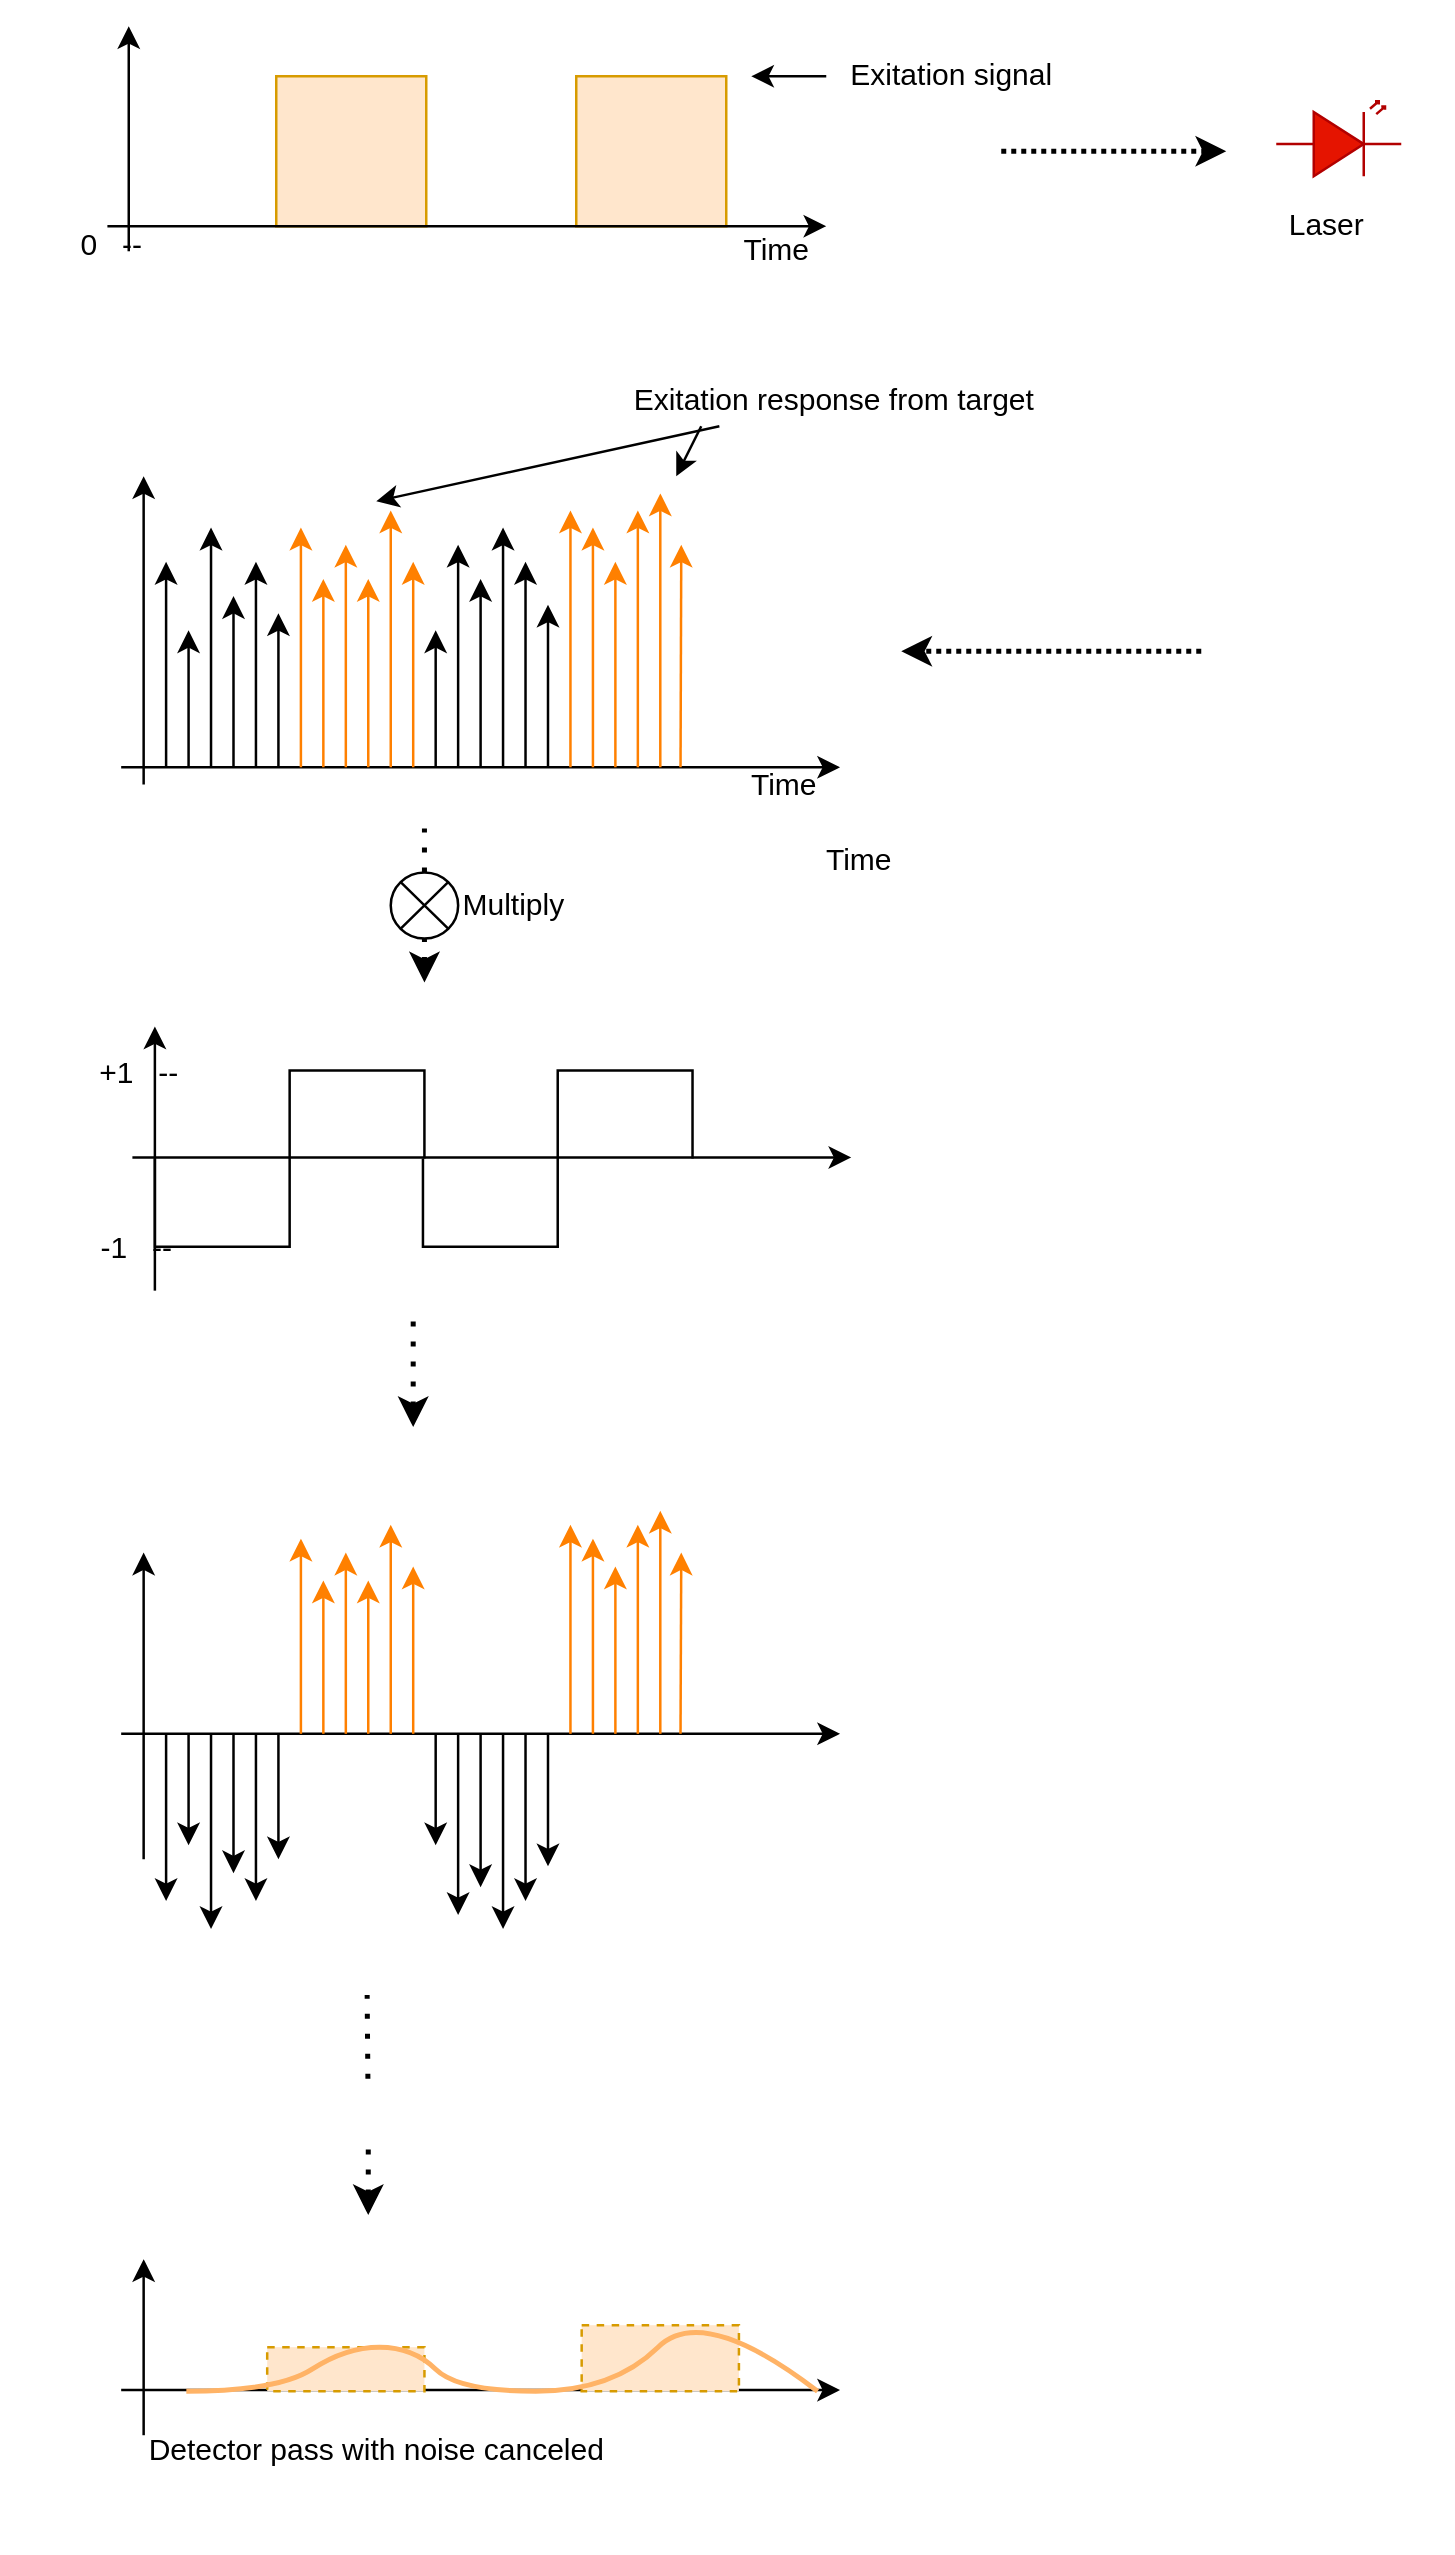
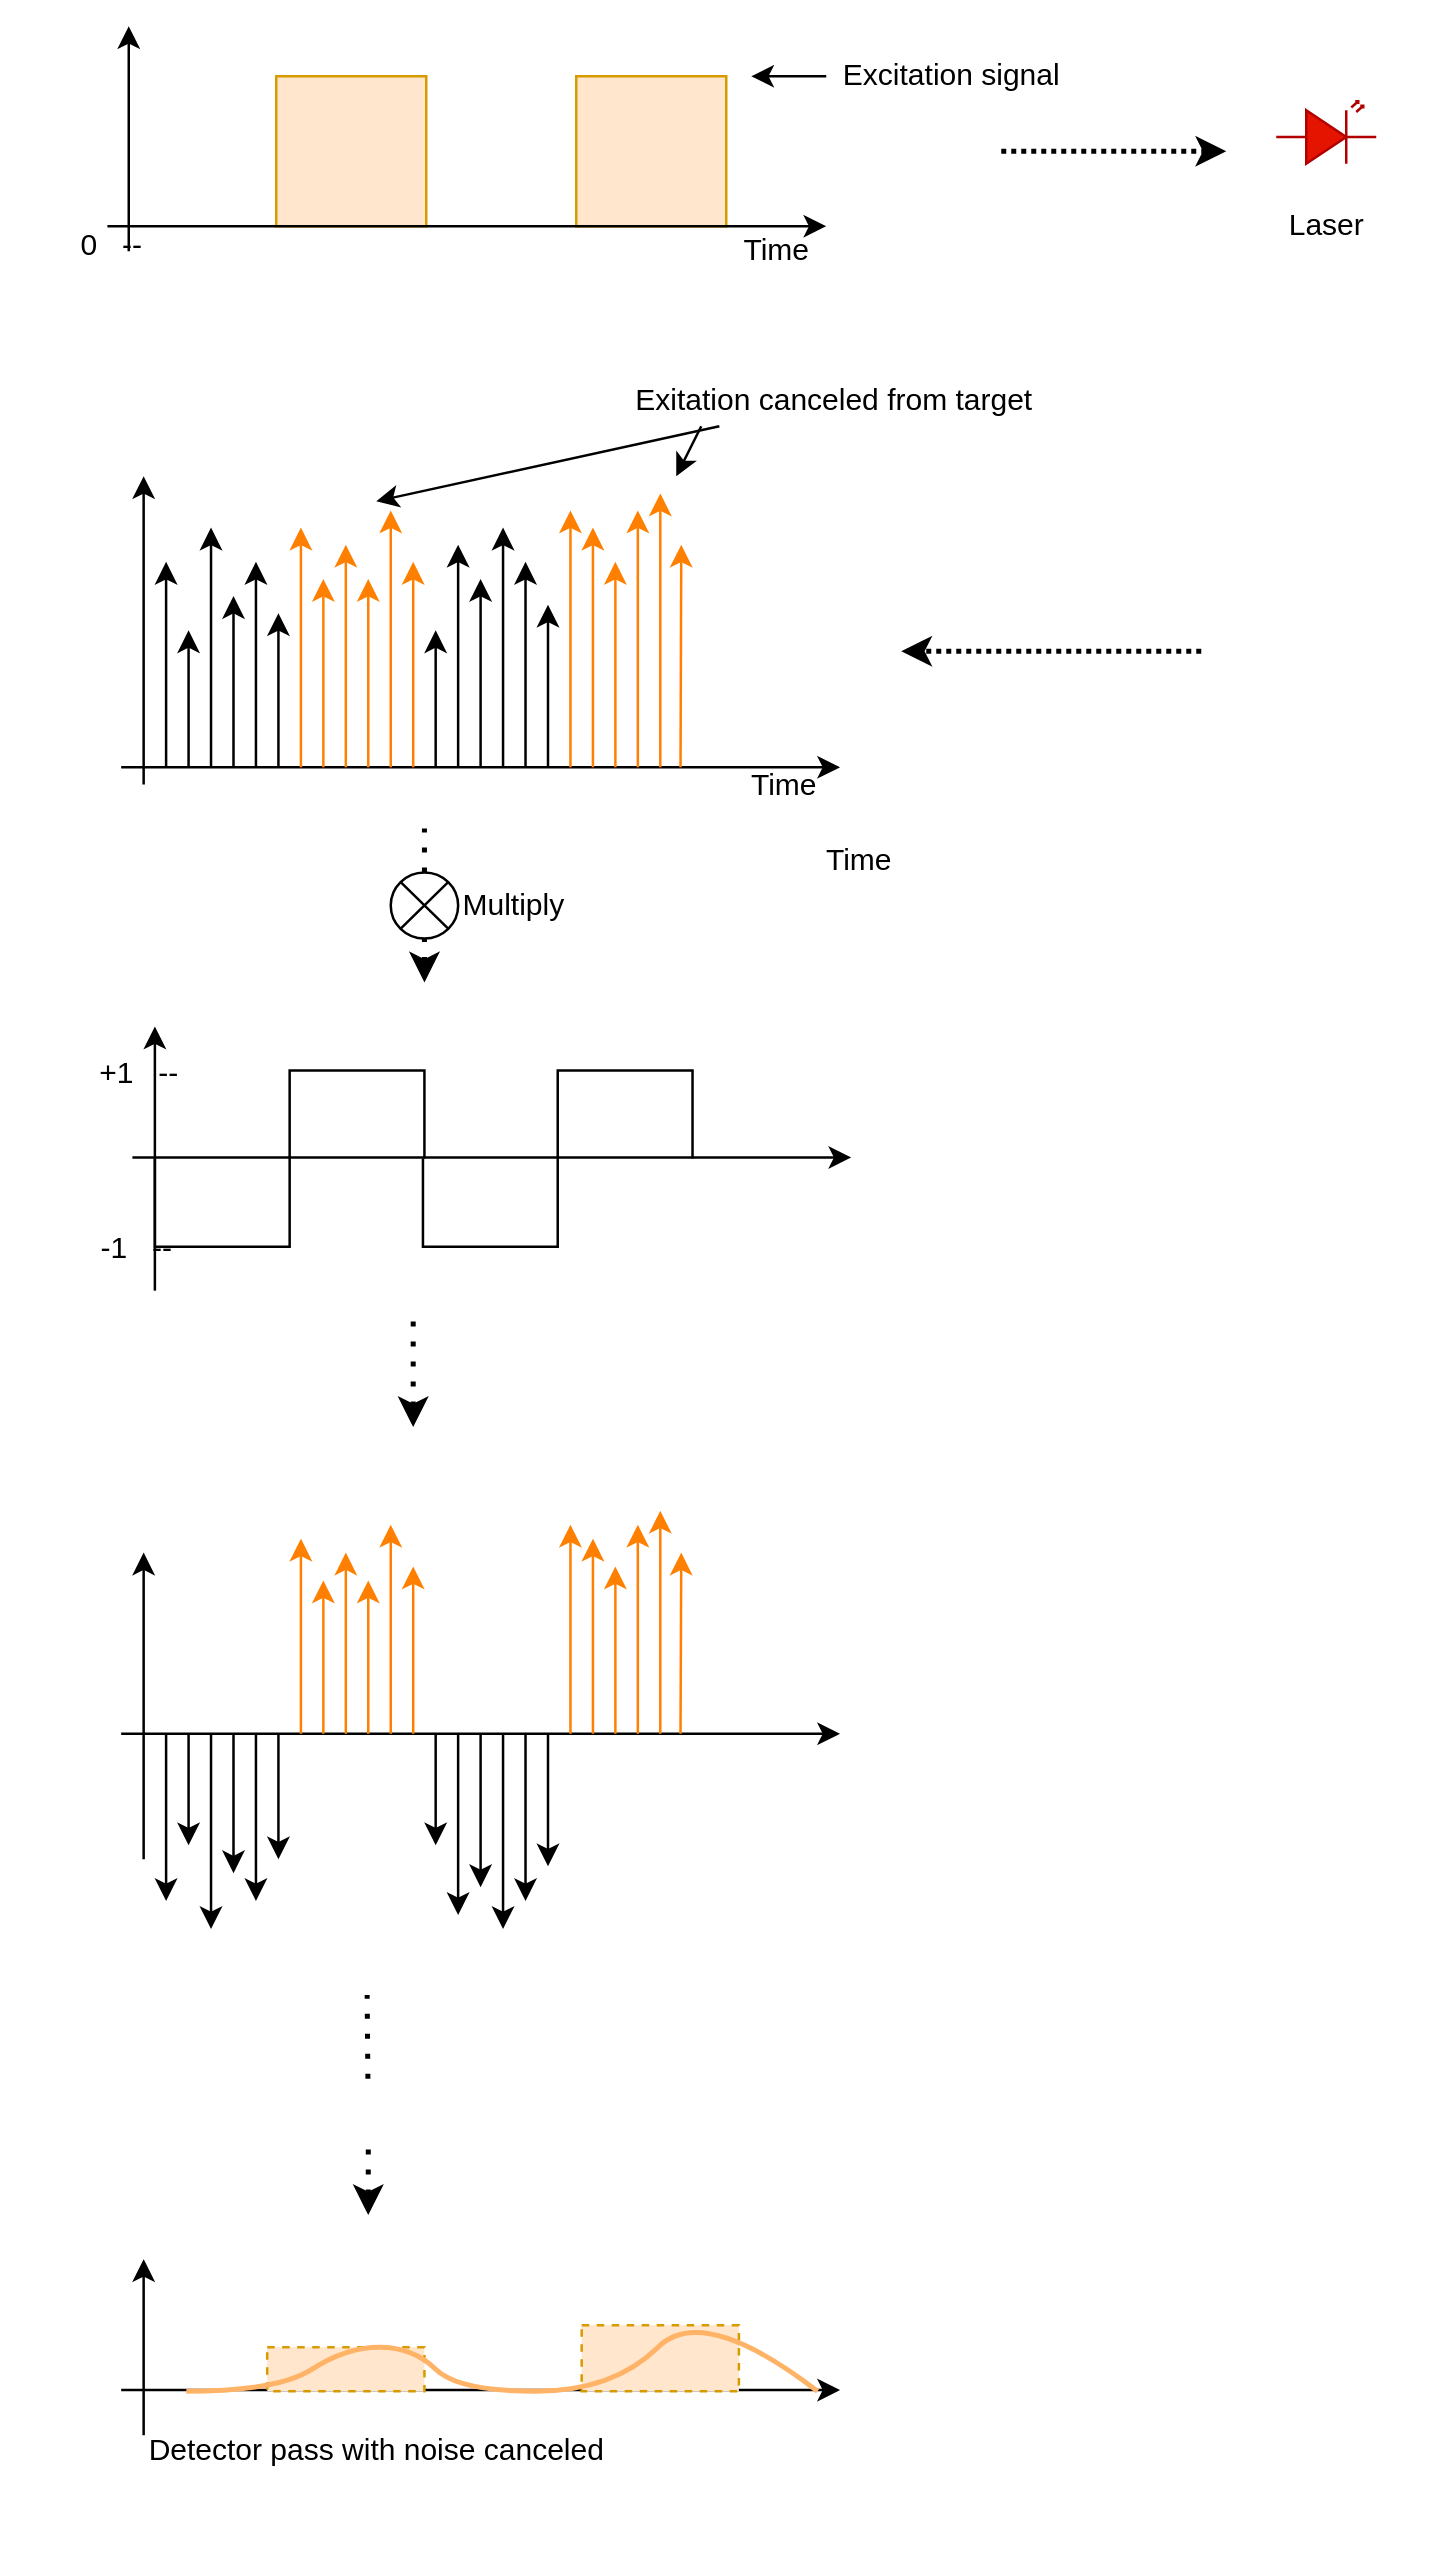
node "Exitation signal": label "Exitation signal" -> "Excitation signal"
node "l": size 125x75 -> 100x63
node "Exitation response from target": label "Exitation response from target" -> "Exitation canceled from target"
